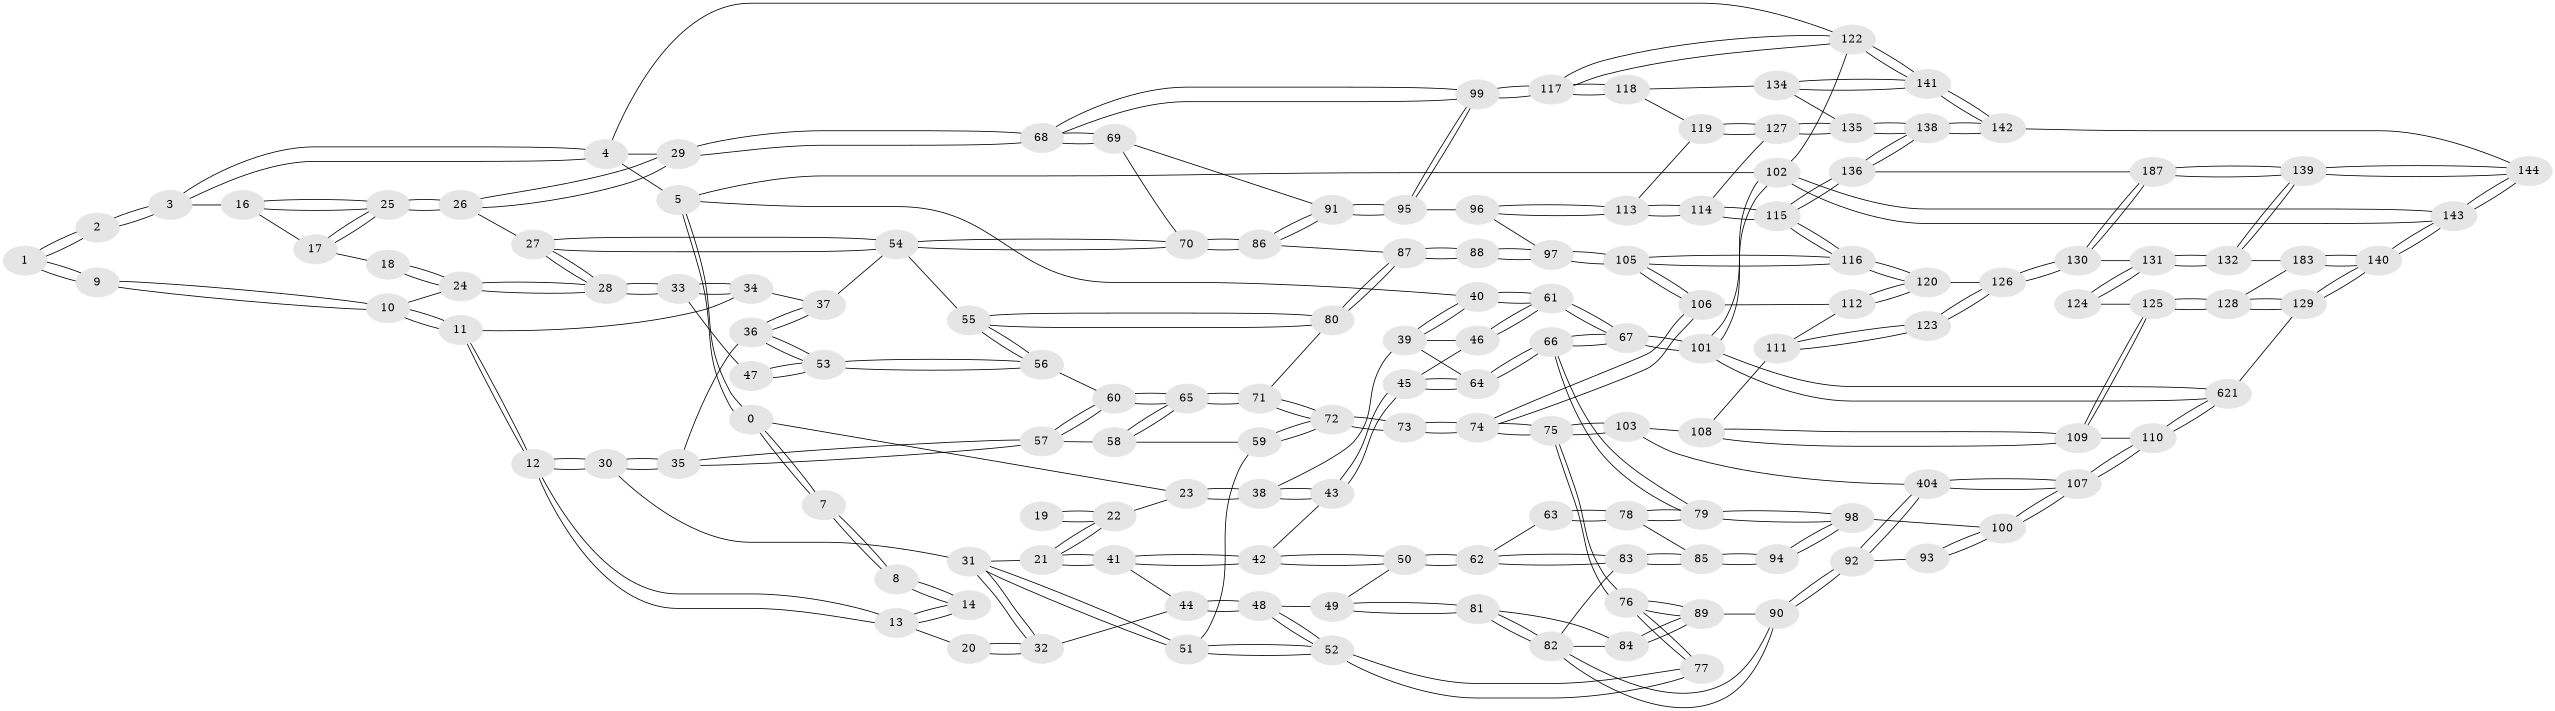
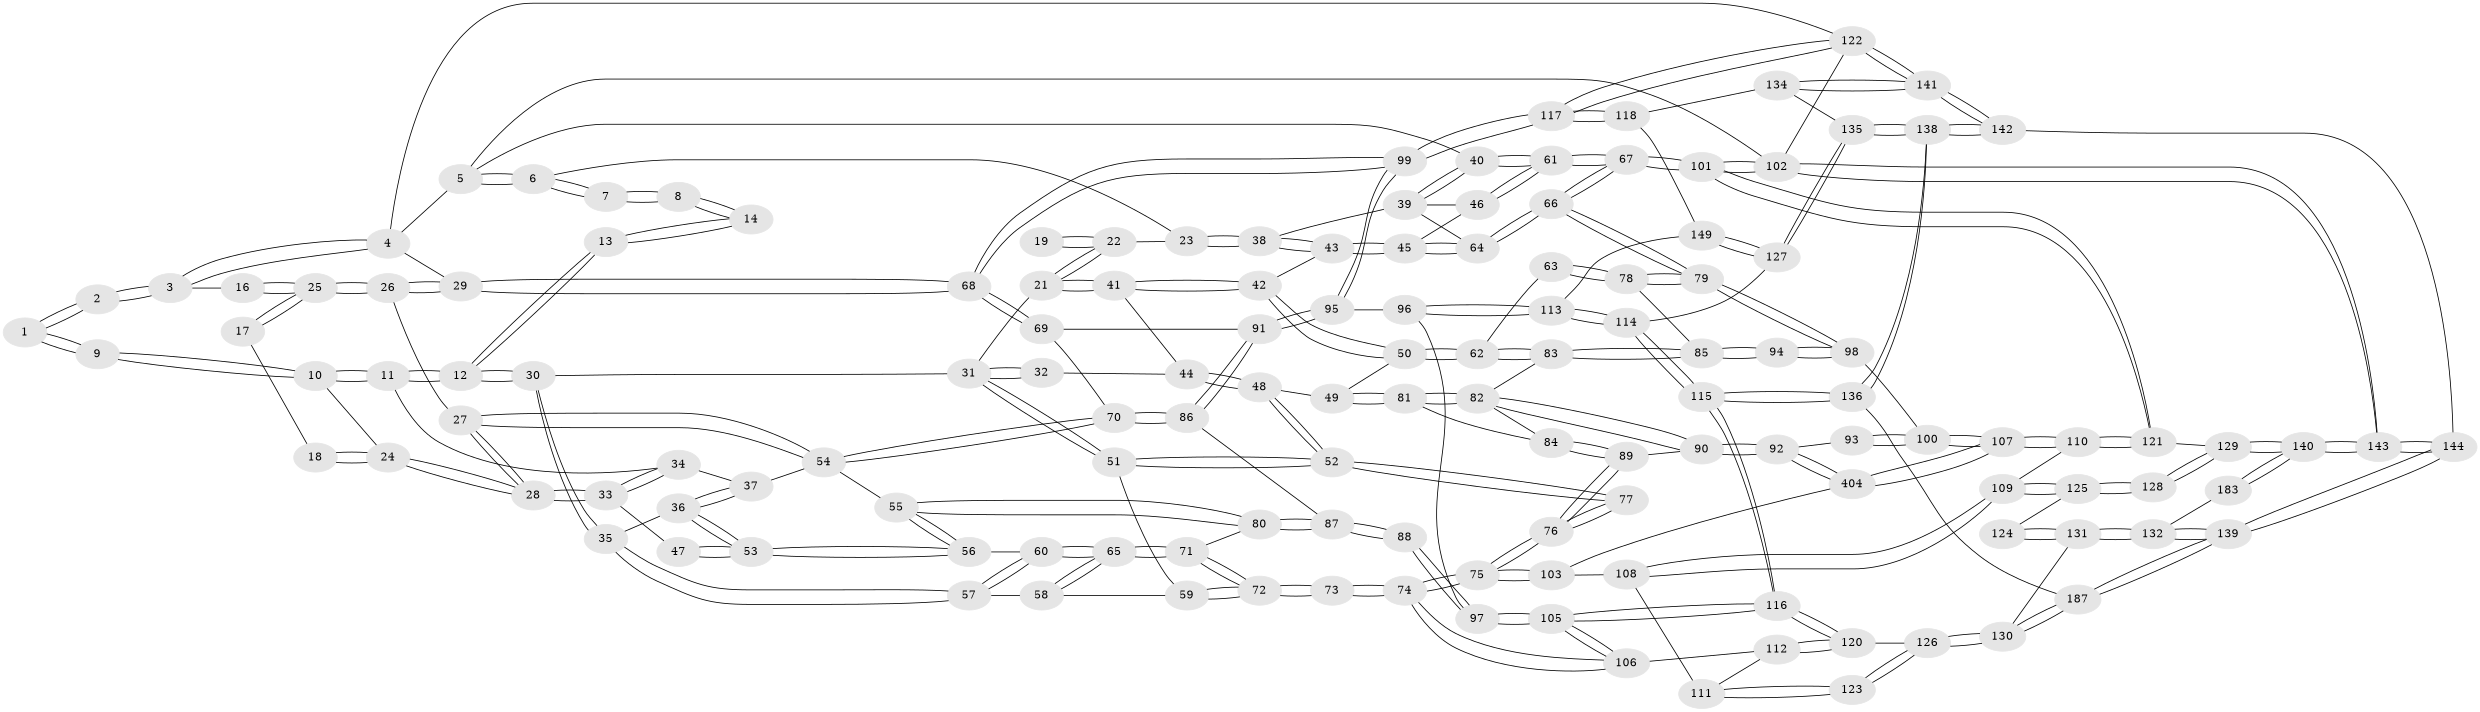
node "119": label "119" -> "149"
edge "16" -- "17": removed
edge "183" -- "128": removed
node "621": label "621" -> "121"
node "0": label "0" -> "6"
node "20": removed
